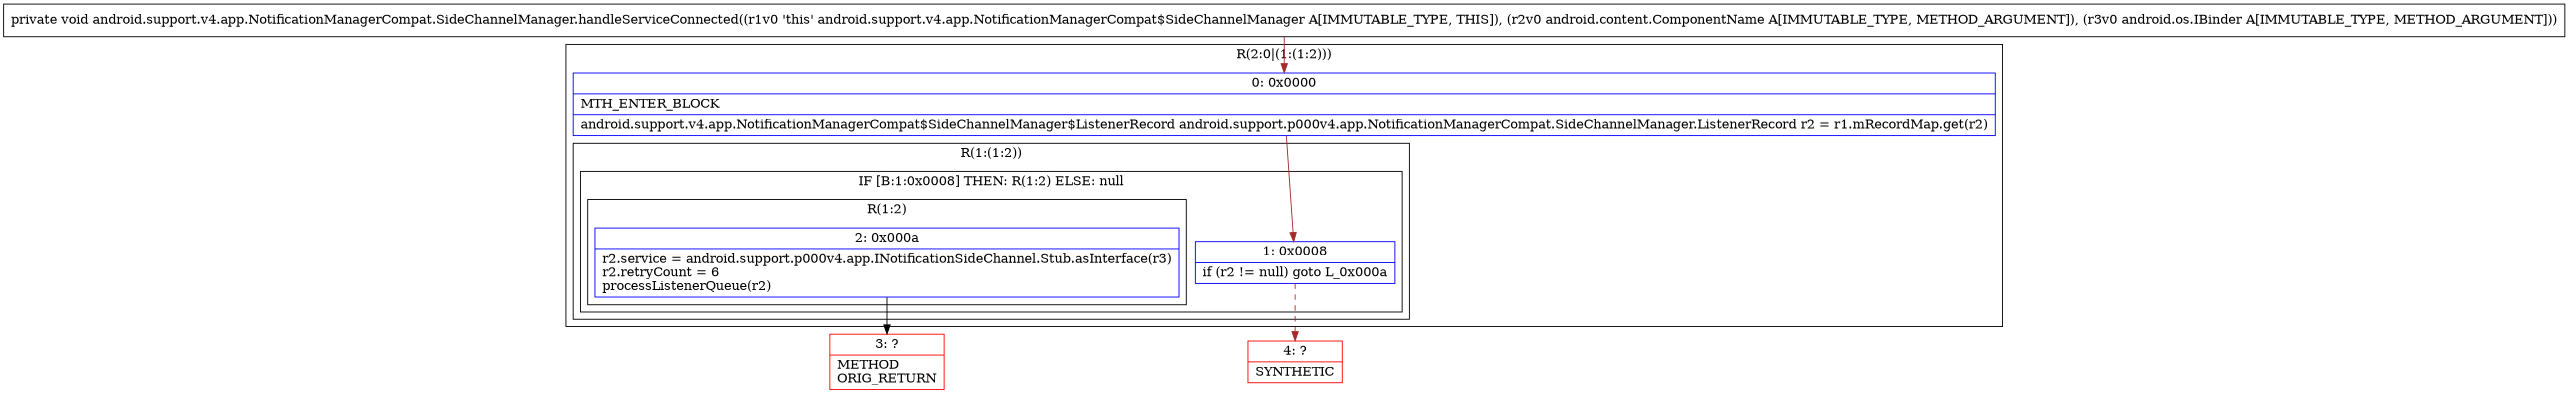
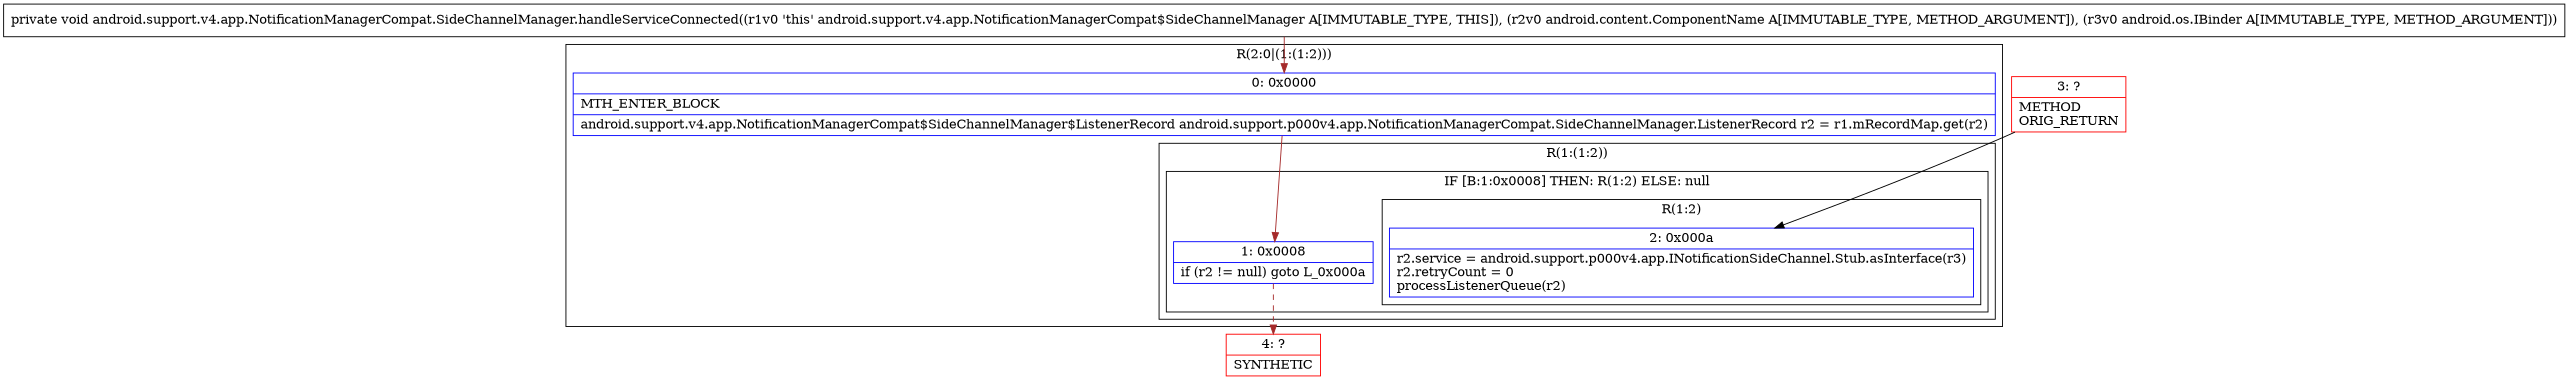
node "2: 0x000a": text "r2.retryCount = 6" -> "r2.retryCount = 0"
edge "2: 0x000a" -> "3: ?": reversed
